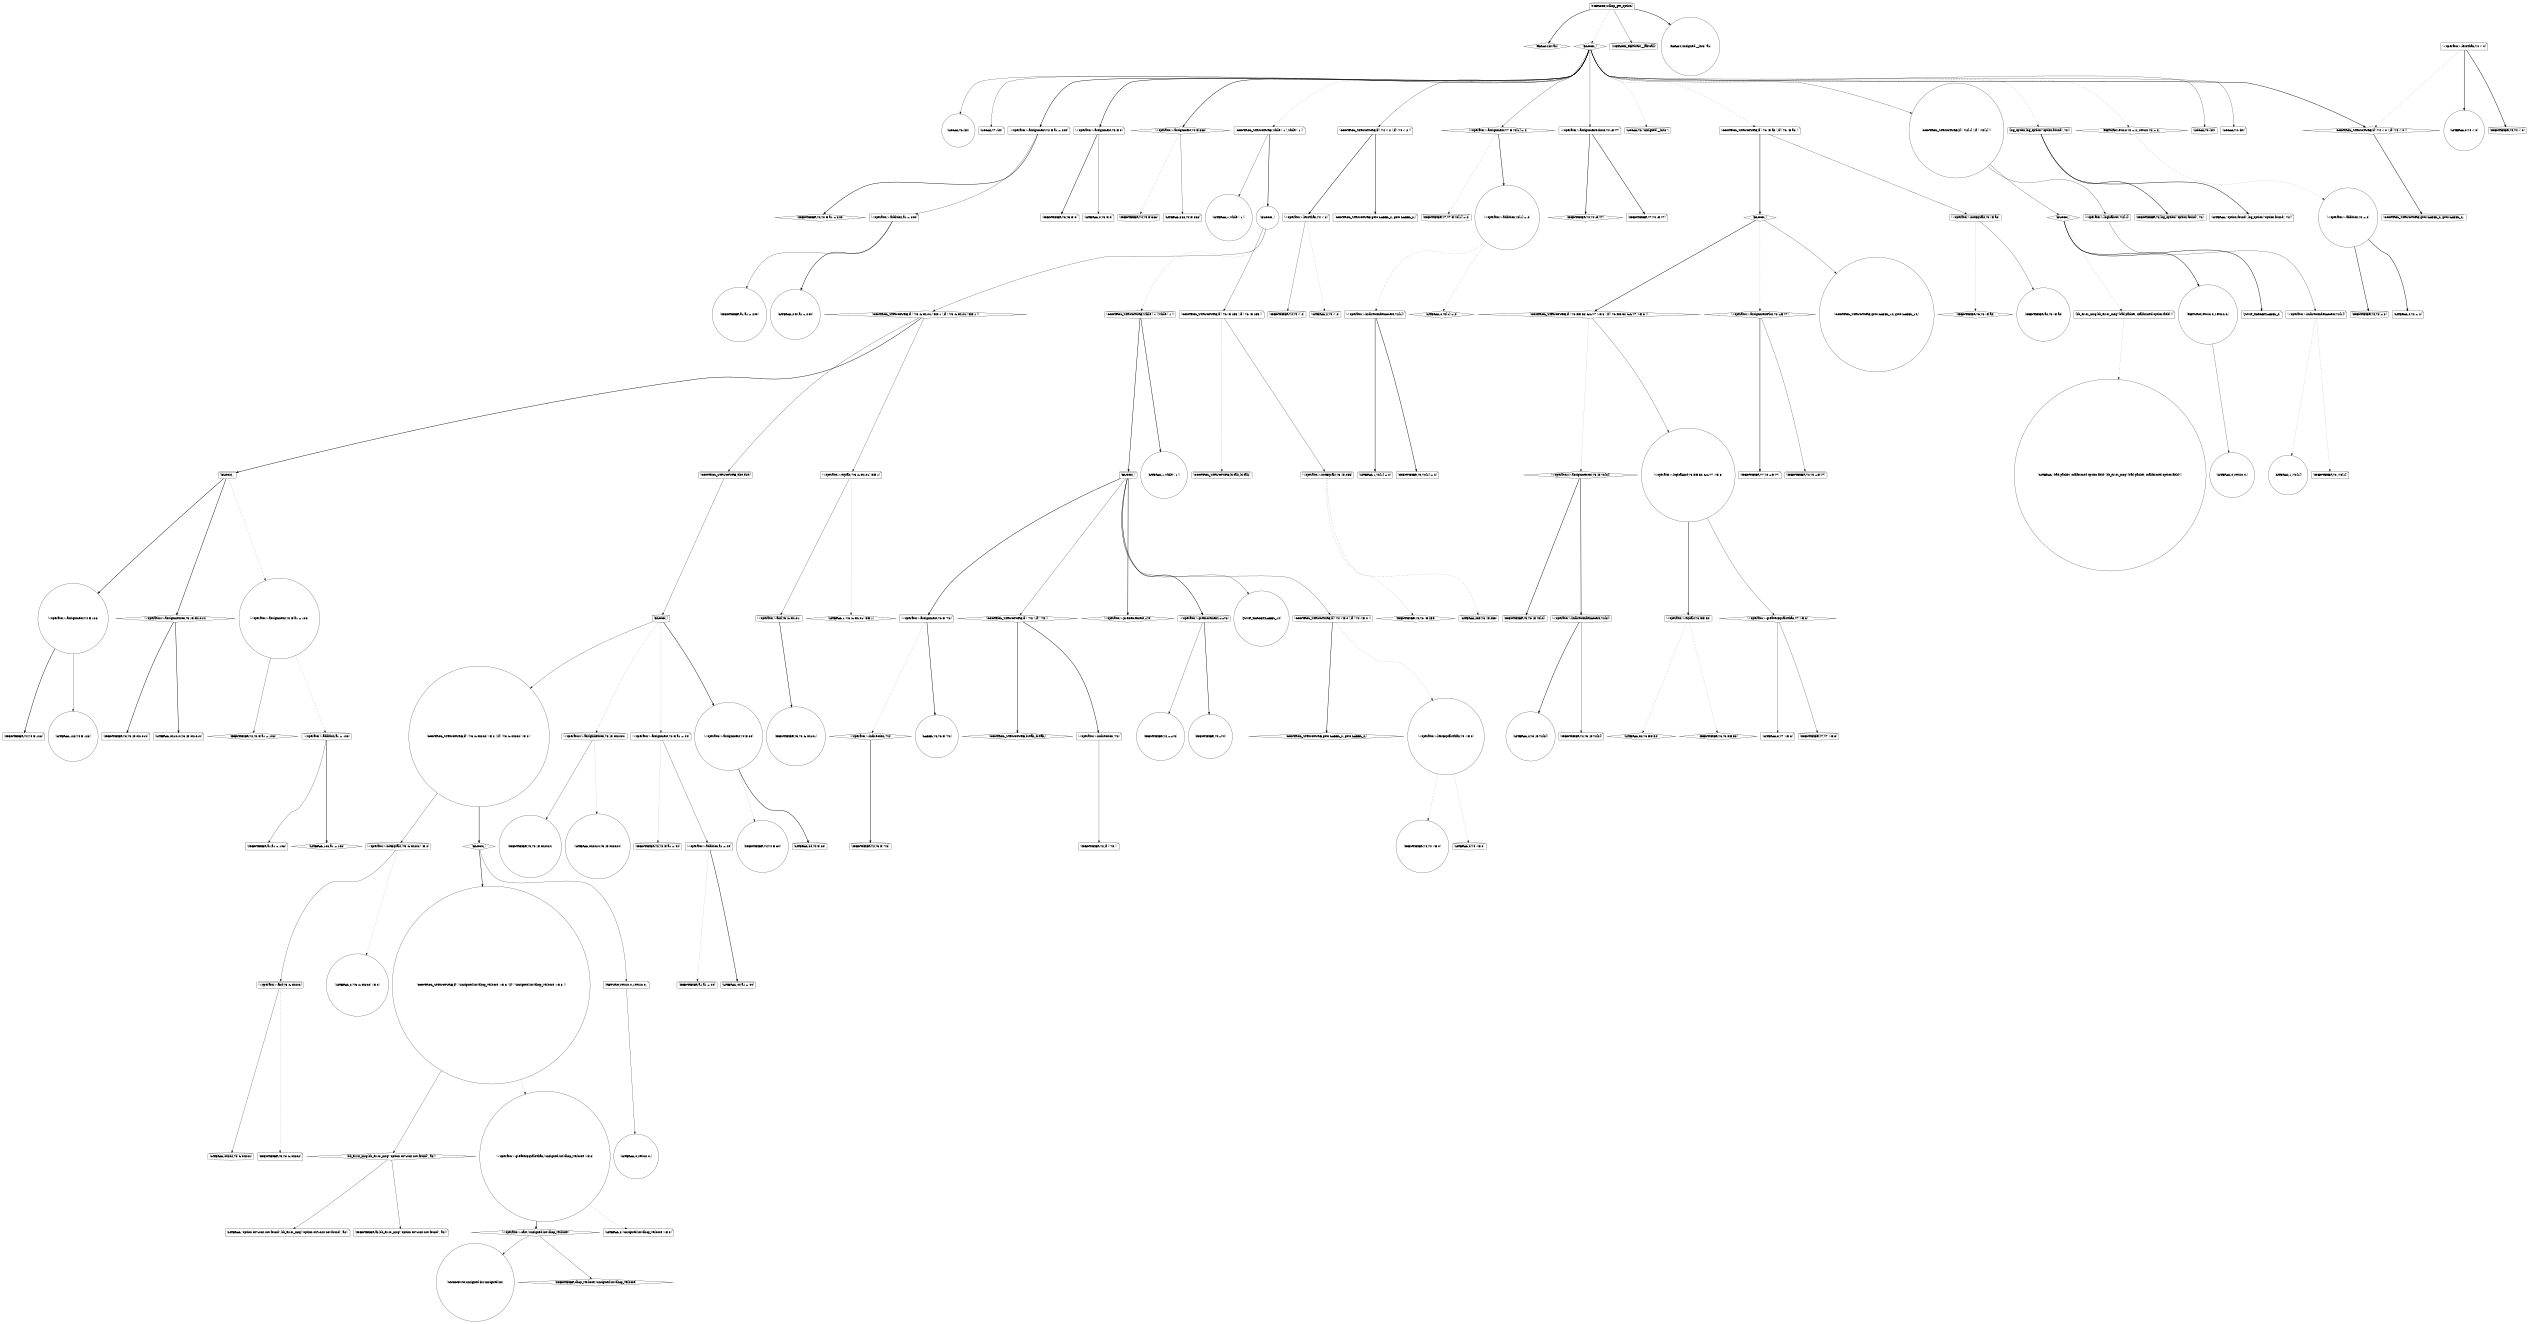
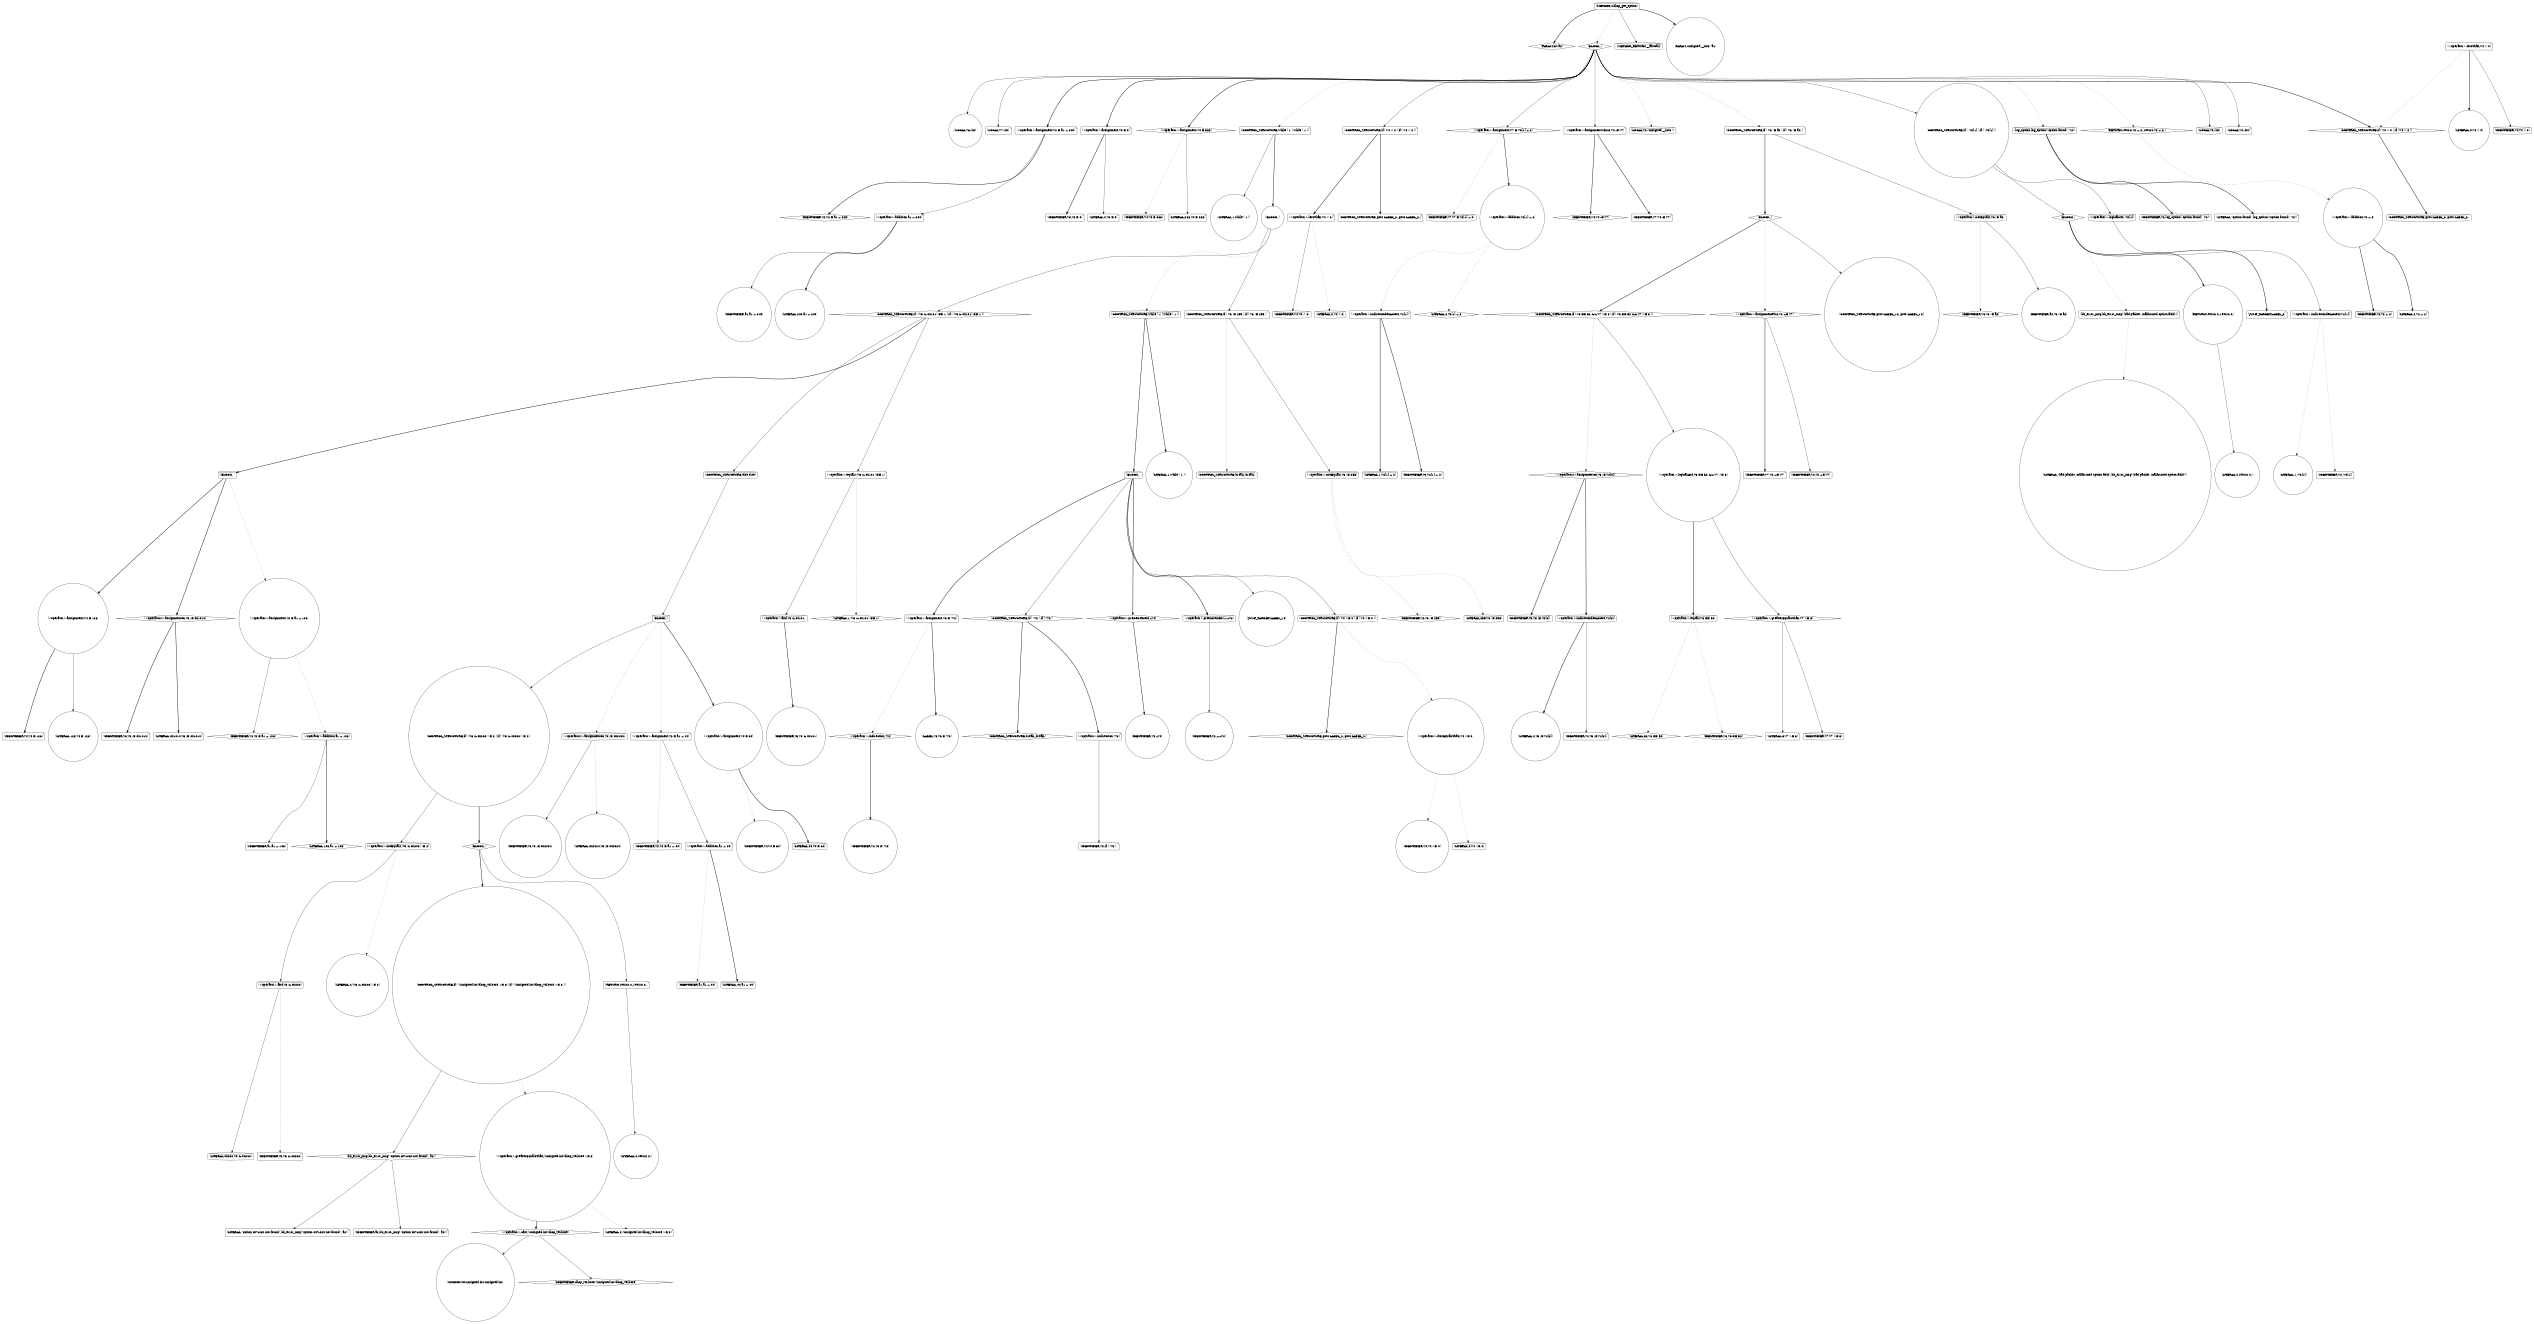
edge "(<operator>.lessThan,v4 < 0)" -> "(IDENTIFIER,v4,v4 < 0)": style bold -> solid
edge "(<operator>.preIncrement,++v2)" -> "(IDENTIFIER,v4,--v4)": now "(<operator>.preDecrement,--v4)" -> "(IDENTIFIER,v4,--v4)"
node "(IDENTIFIER,v2,v6 = *v2)": shape cylinder -> circle
